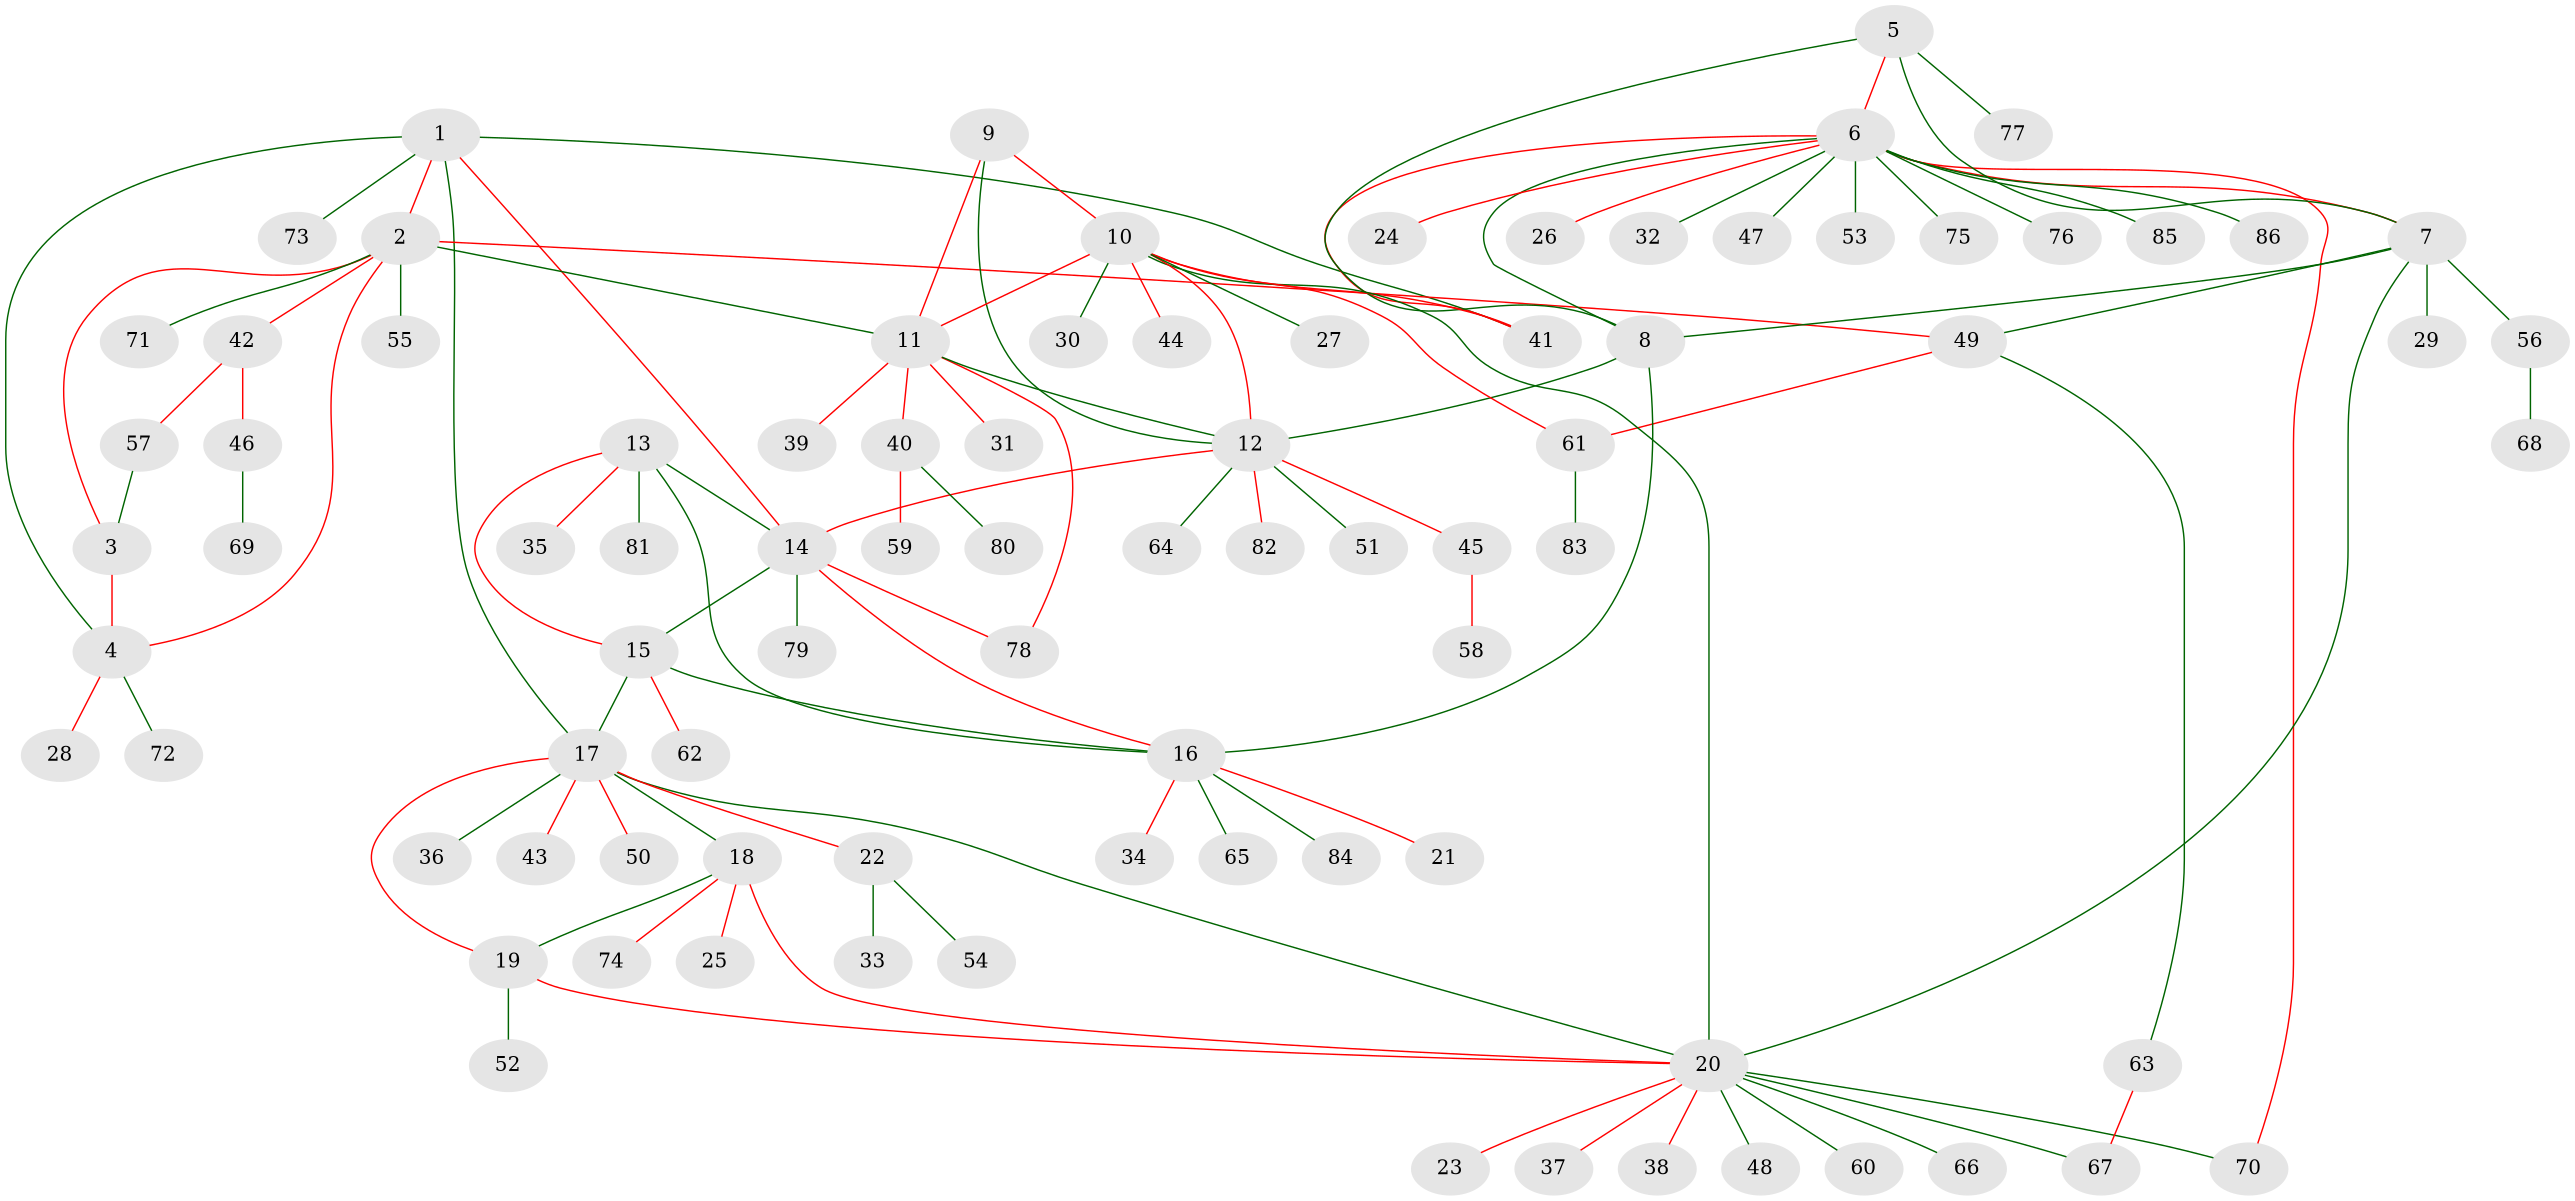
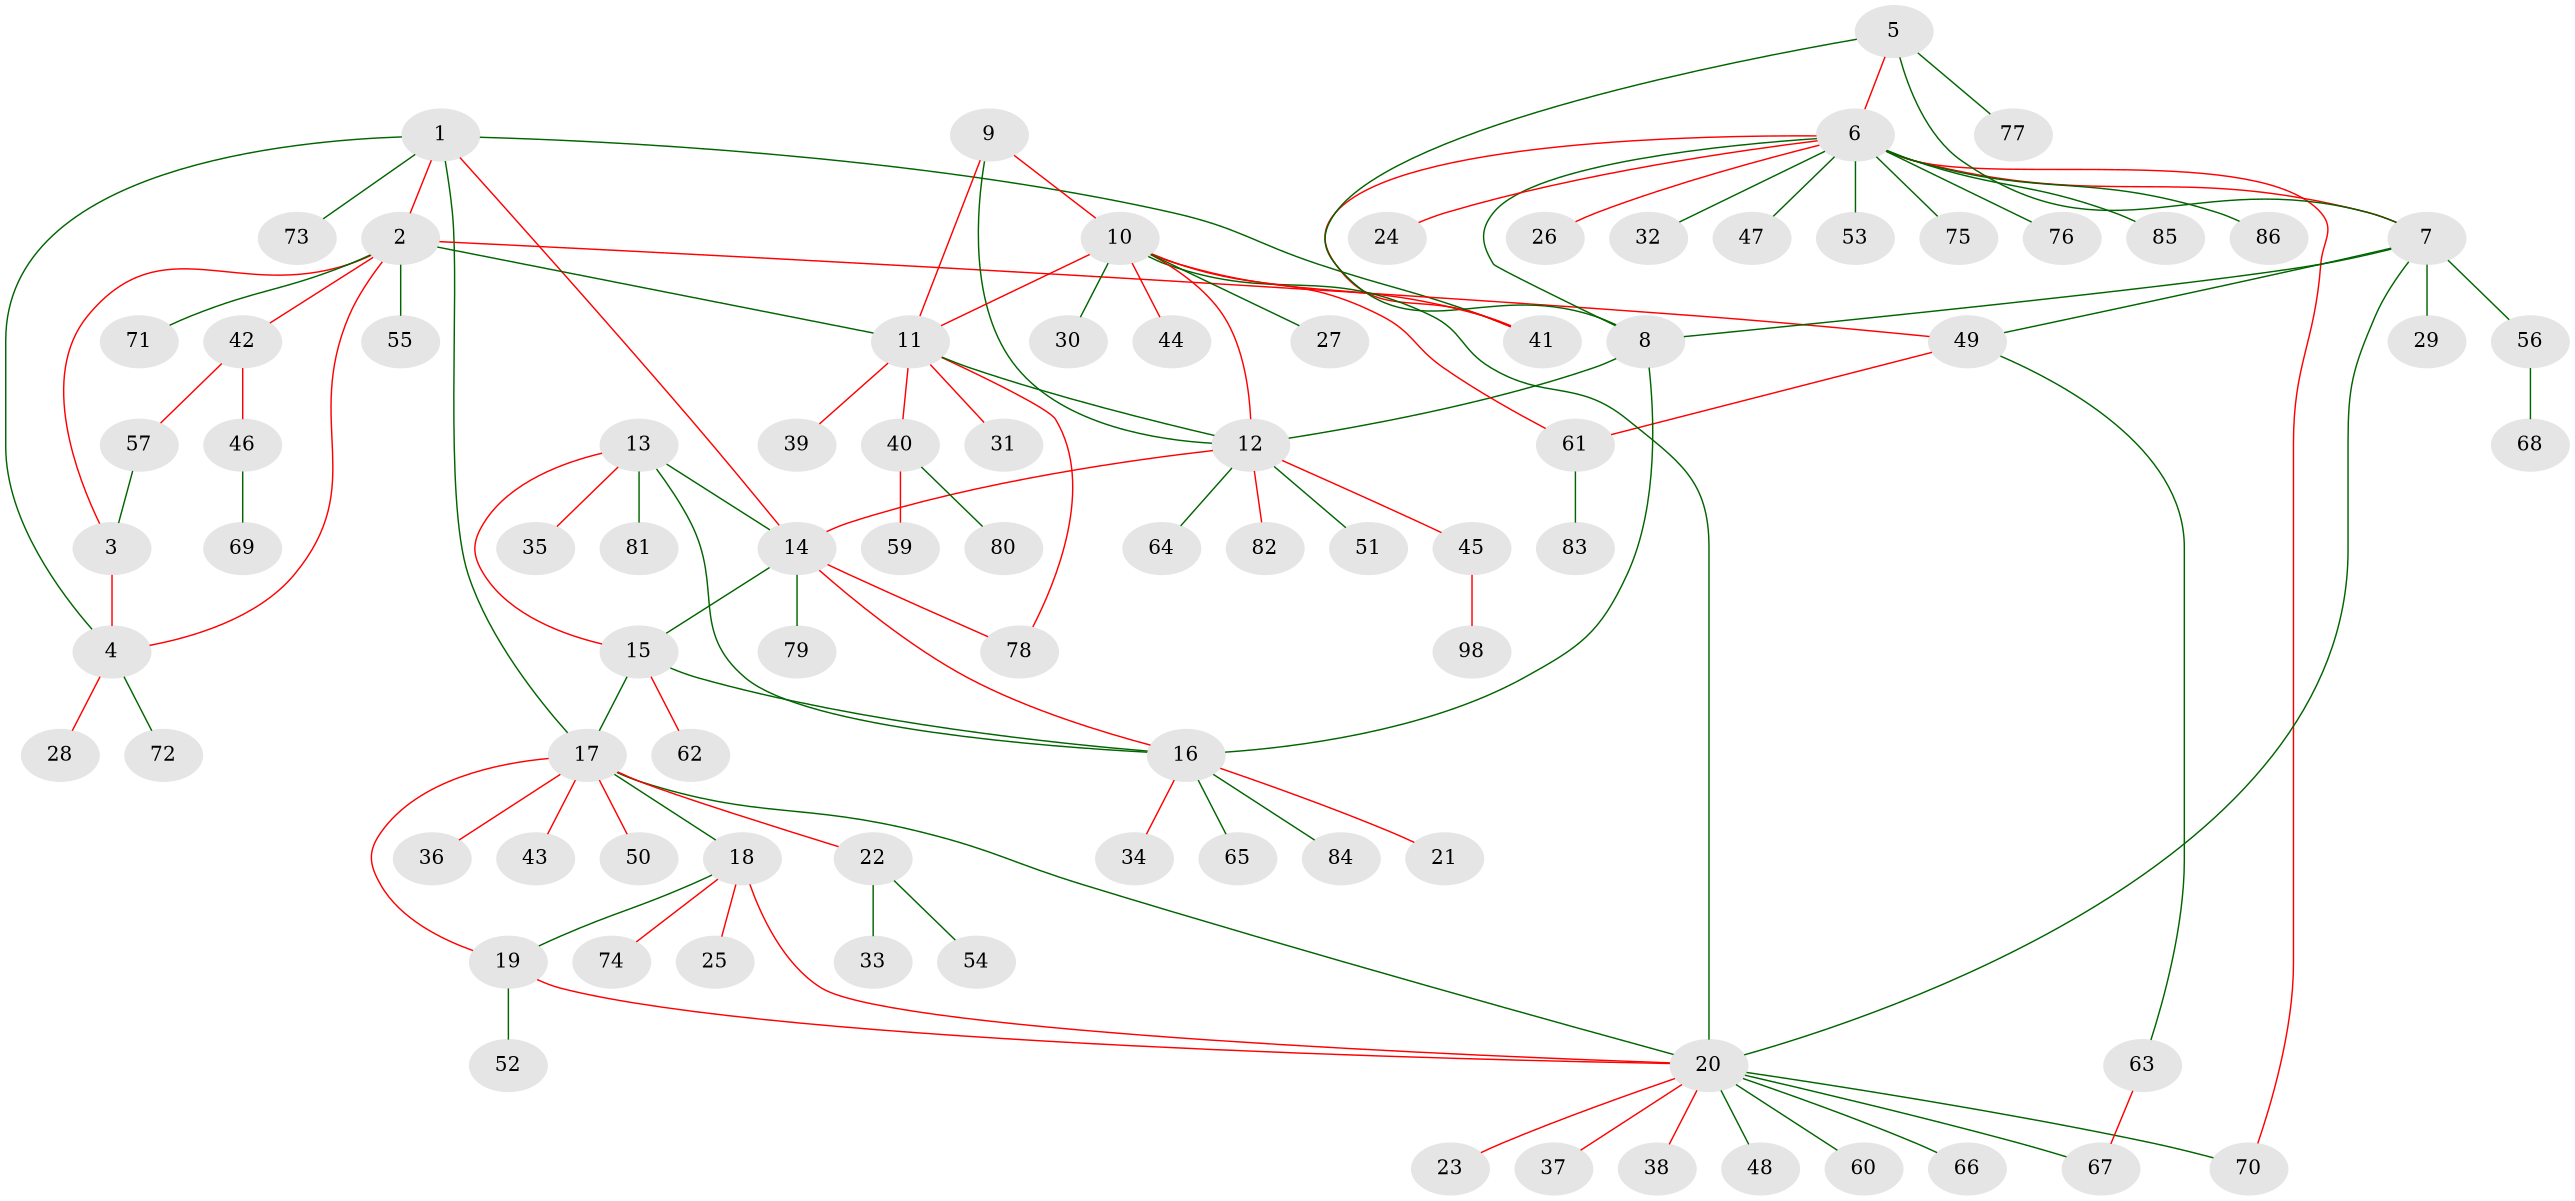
node "58": label "58" -> "98"
edge "17" -- "36": color darkgreen -> red
